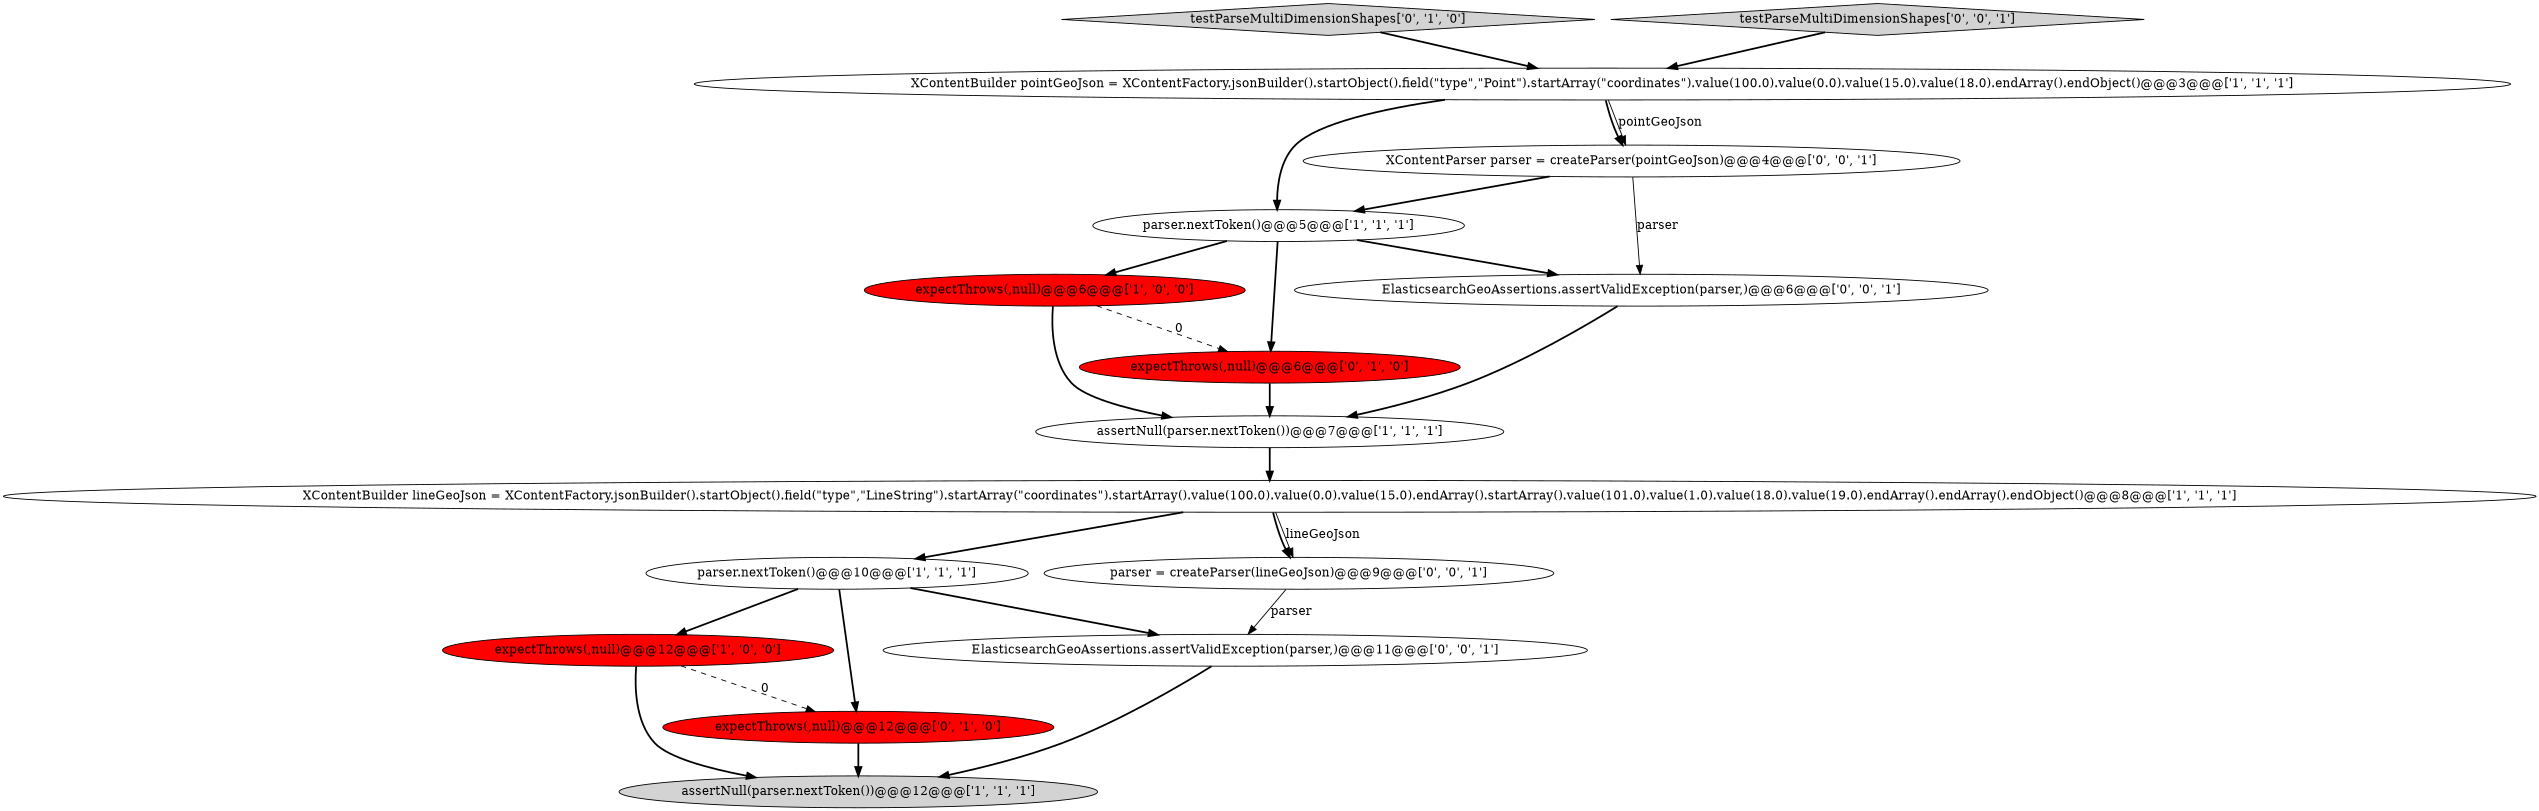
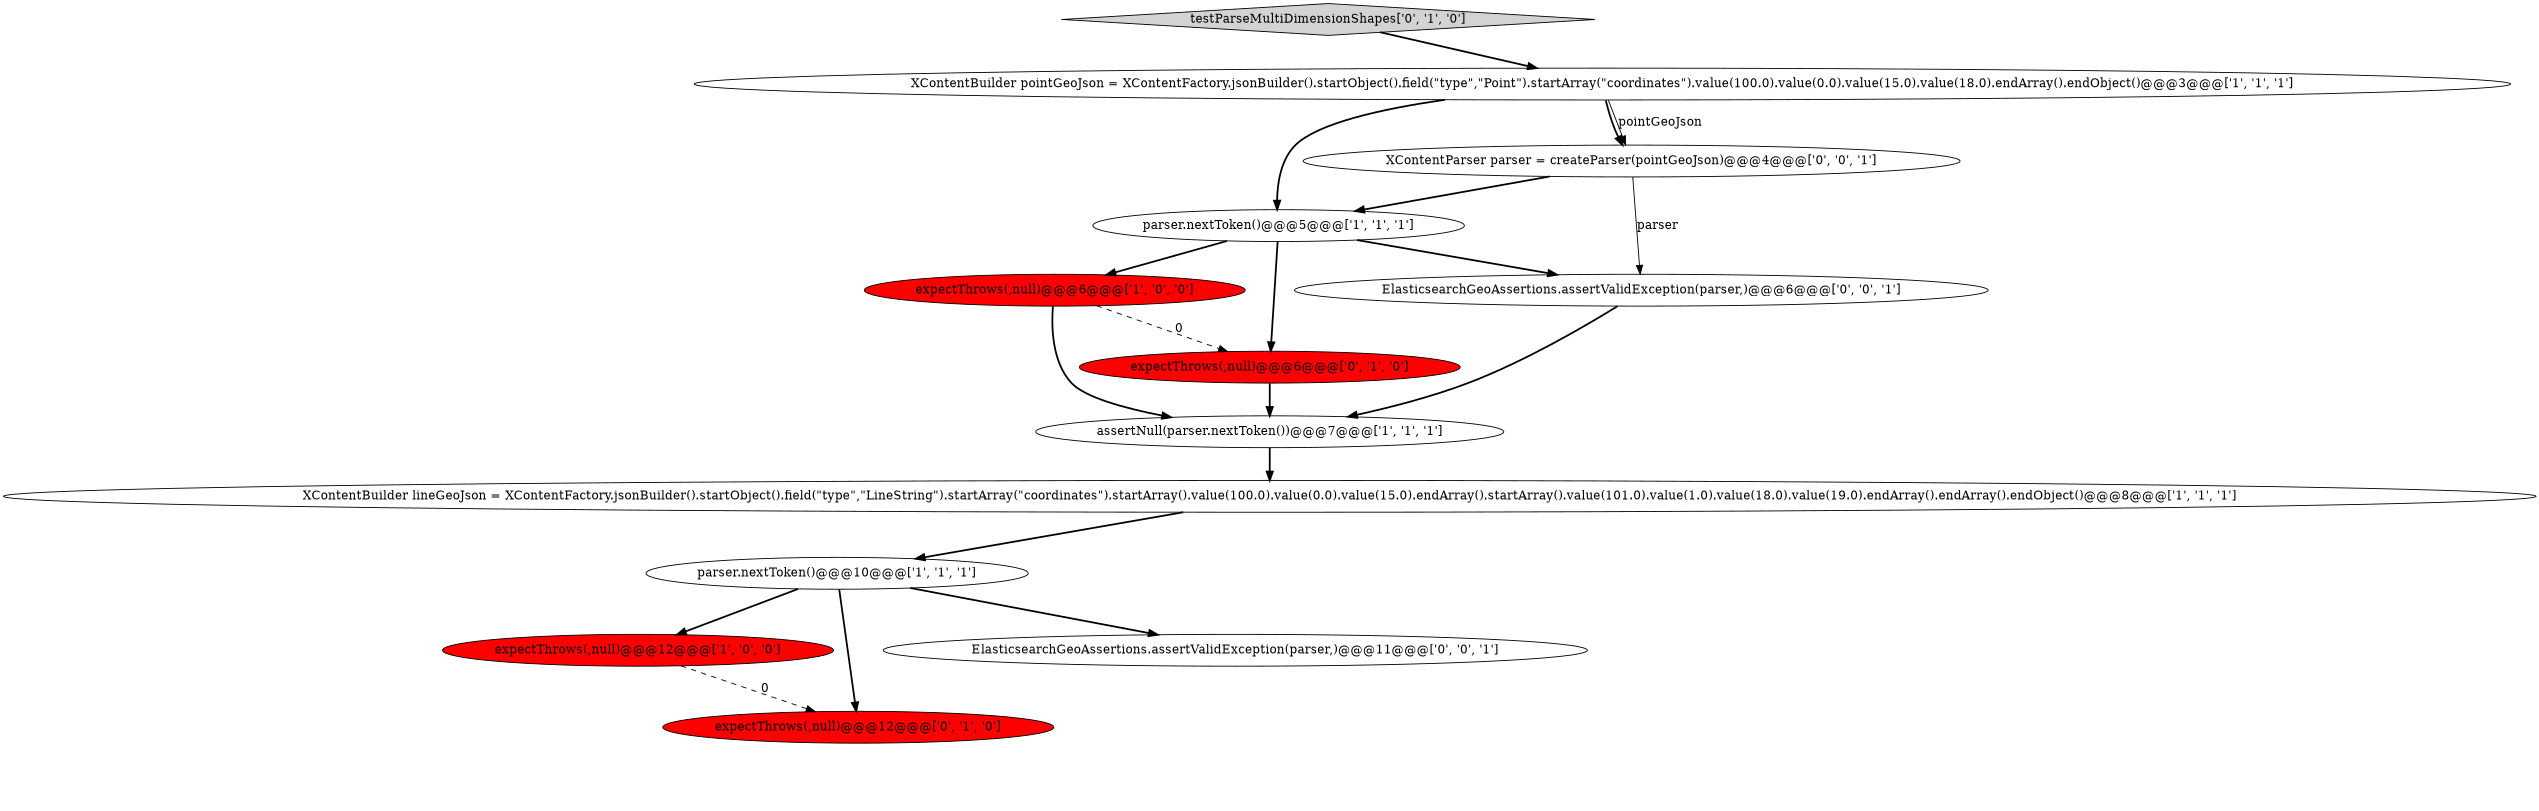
node "testParseMultiDimensionShapes['0', '0', '1']": removed
node "parser = createParser(lineGeoJson)@@@9@@@['0', '0', '1']": removed
node "assertNull(parser.nextToken())@@@12@@@['1', '1', '1']": removed
